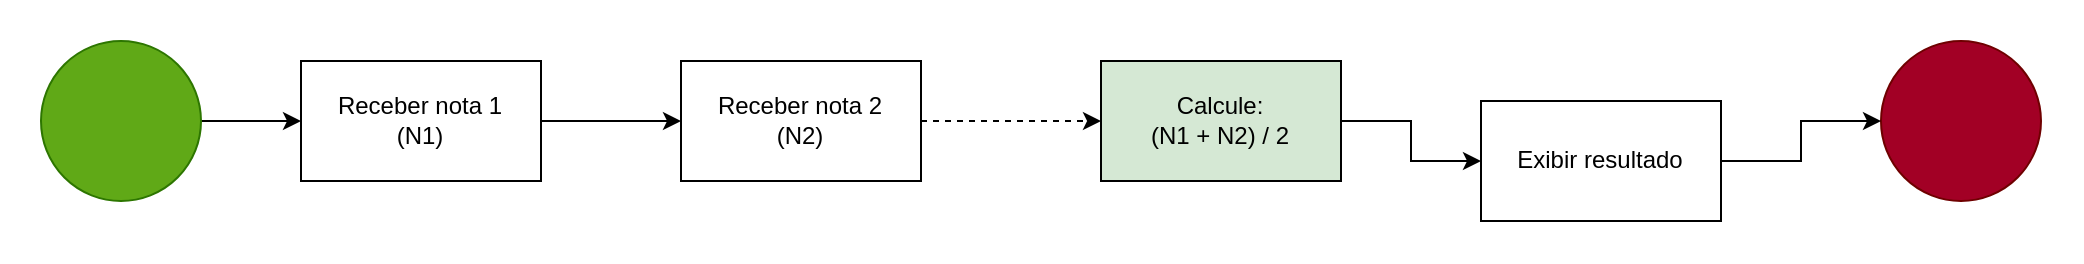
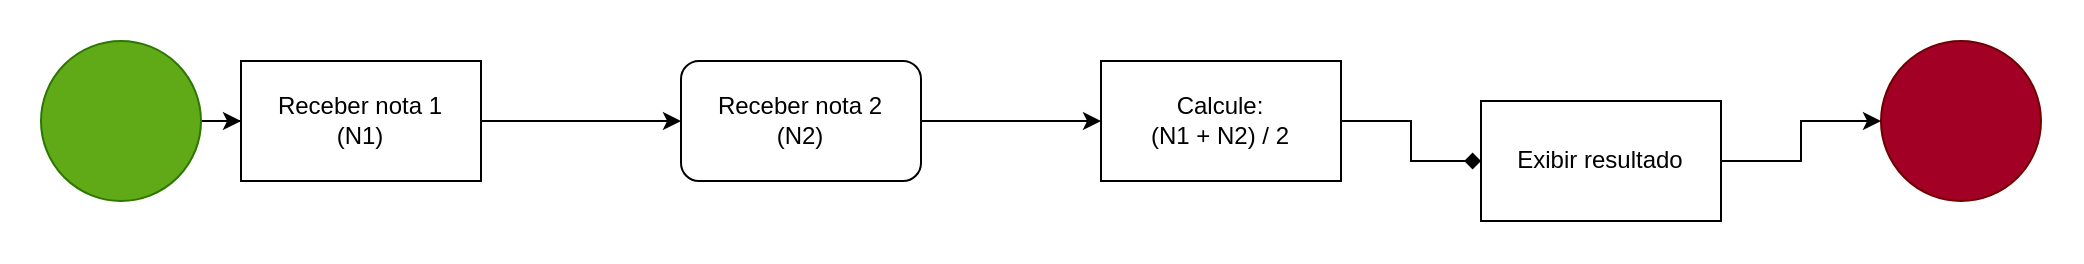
node "Receber nota 1 (N1)": moved (421, 121) -> (361, 121)
node "Receber nota 2 (N2)": shape rectangle -> rounded rectangle
edge "Receber nota 2 (N2)" -> "Calcule: (N1 + N2) / 2": style dashed -> solid
node "Calcule: (N1 + N2) / 2": fillcolor #d5e8d4 -> #ffffff
edge "Calcule: (N1 + N2) / 2" -> "Exibir resultado": arrowhead classic -> diamond
